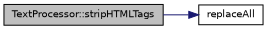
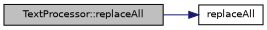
node "TextProcessor::stripHTMLTags": label "TextProcessor::stripHTMLTags" -> "TextProcessor::replaceAll"
